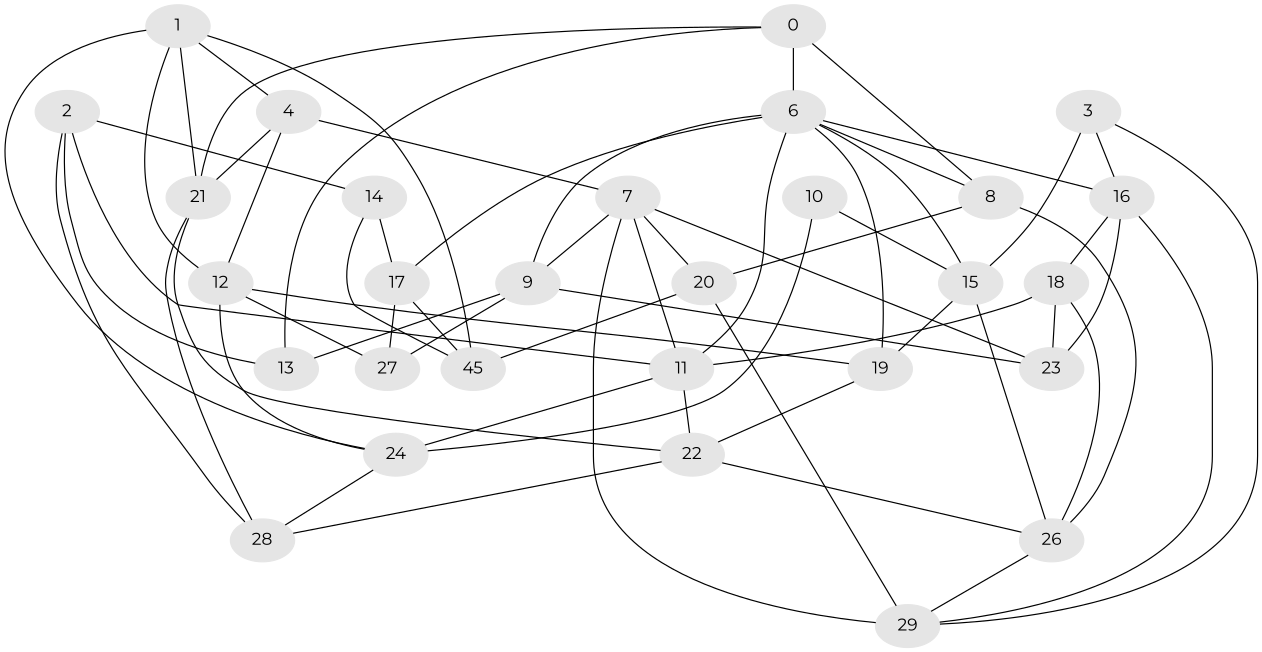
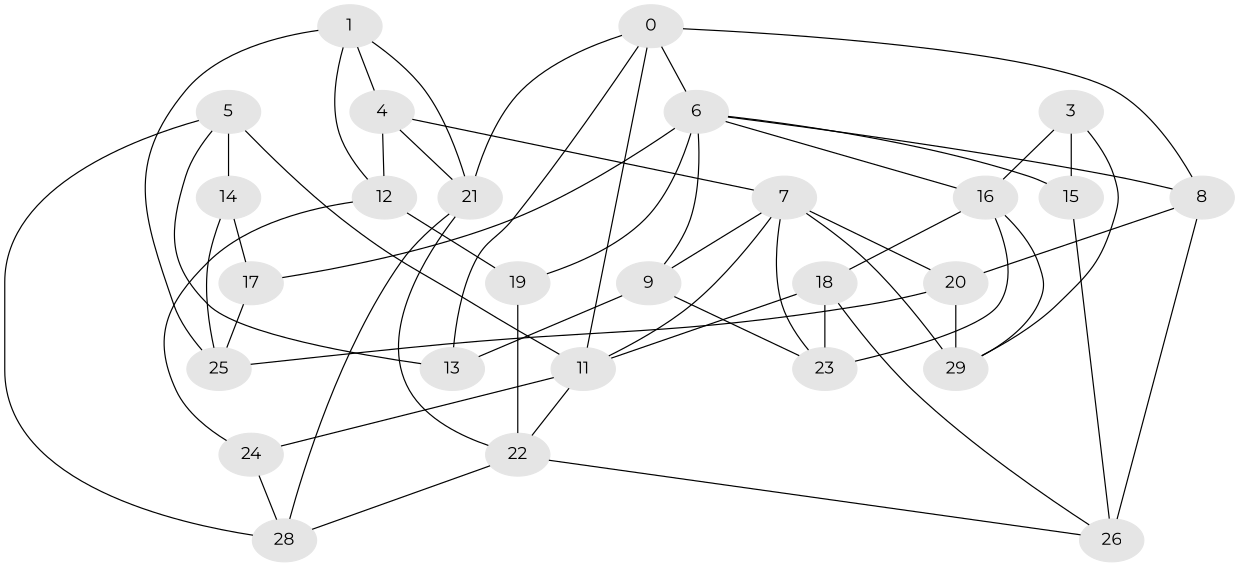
node "2": label "2" -> "5"
node "10": removed
edge "6" -- "11": now "0" -- "11"
edge "1" -- "24": removed
edge "15" -- "19": removed
node "27": removed
node "45": label "45" -> "25"
edge "26" -- "29": removed
